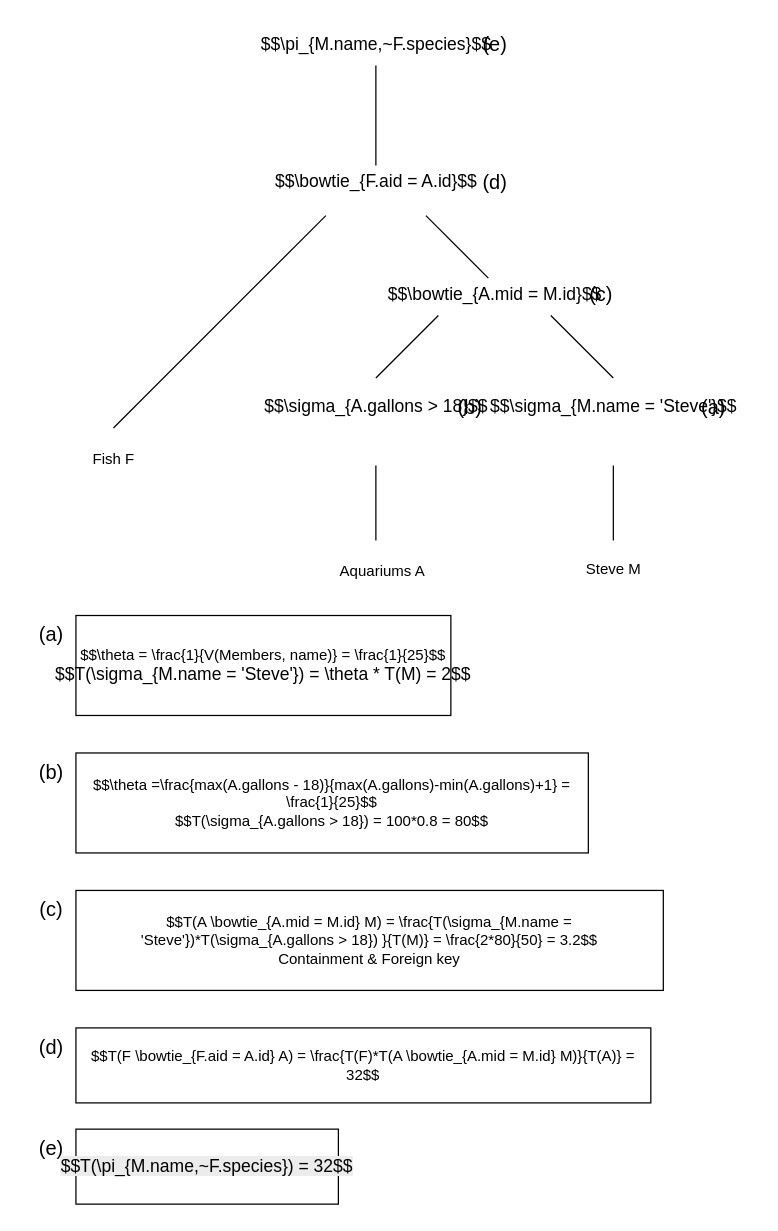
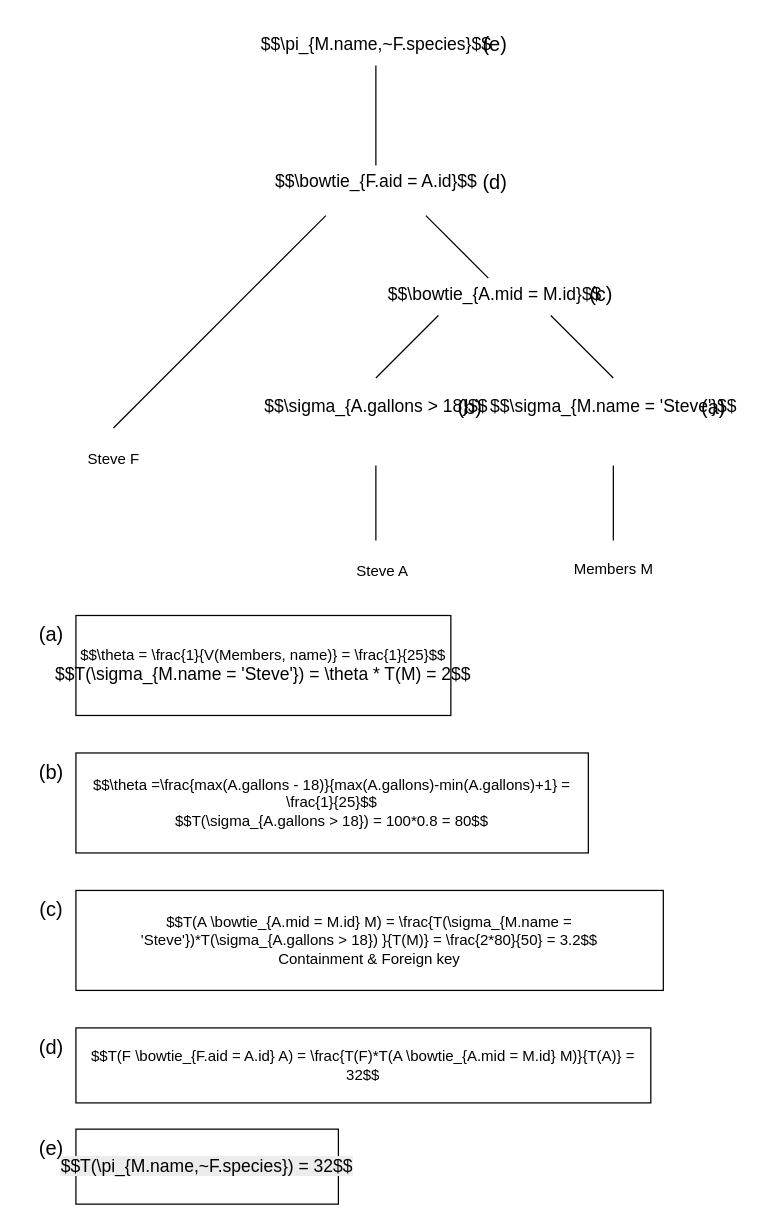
node "Fish F": label "Fish F" -> "Steve F"
node "Steve M": label "Steve M" -> "Members M"
node "Aquariums A": label "Aquariums A" -> "Steve A"
